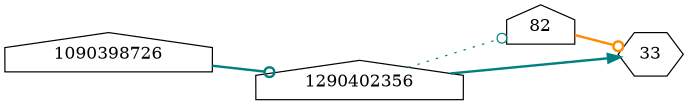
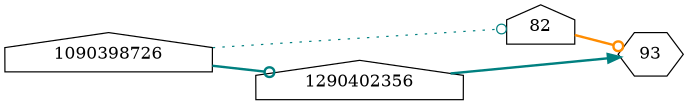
edge "1290402356" -> "82": now "1090398726" -> "82"
node "33": label "33" -> "93"
